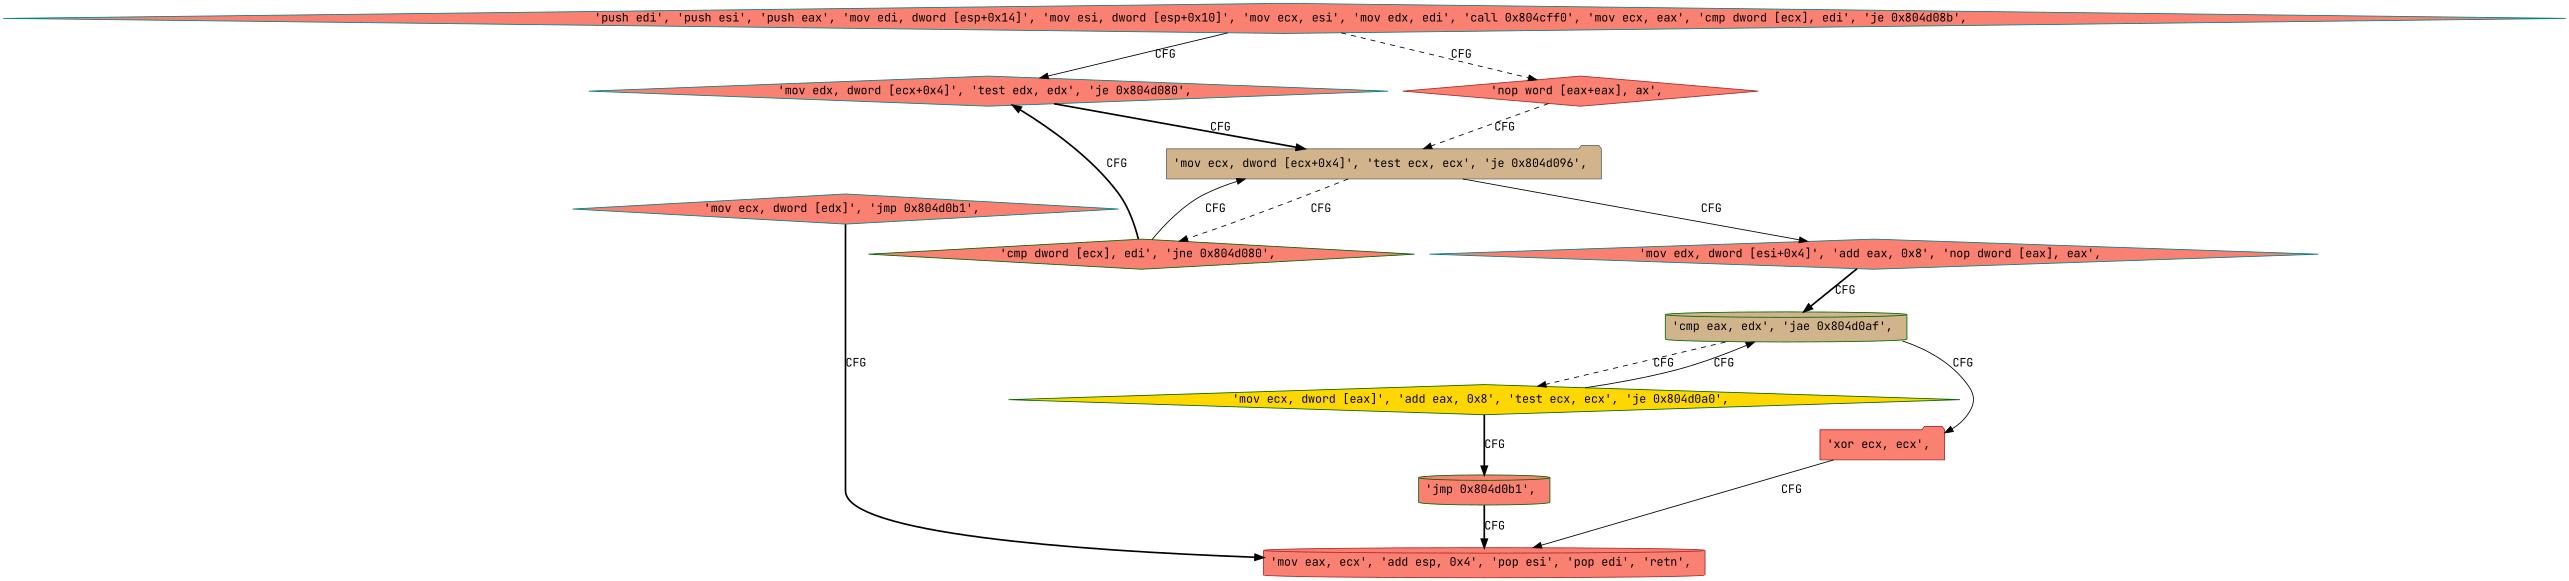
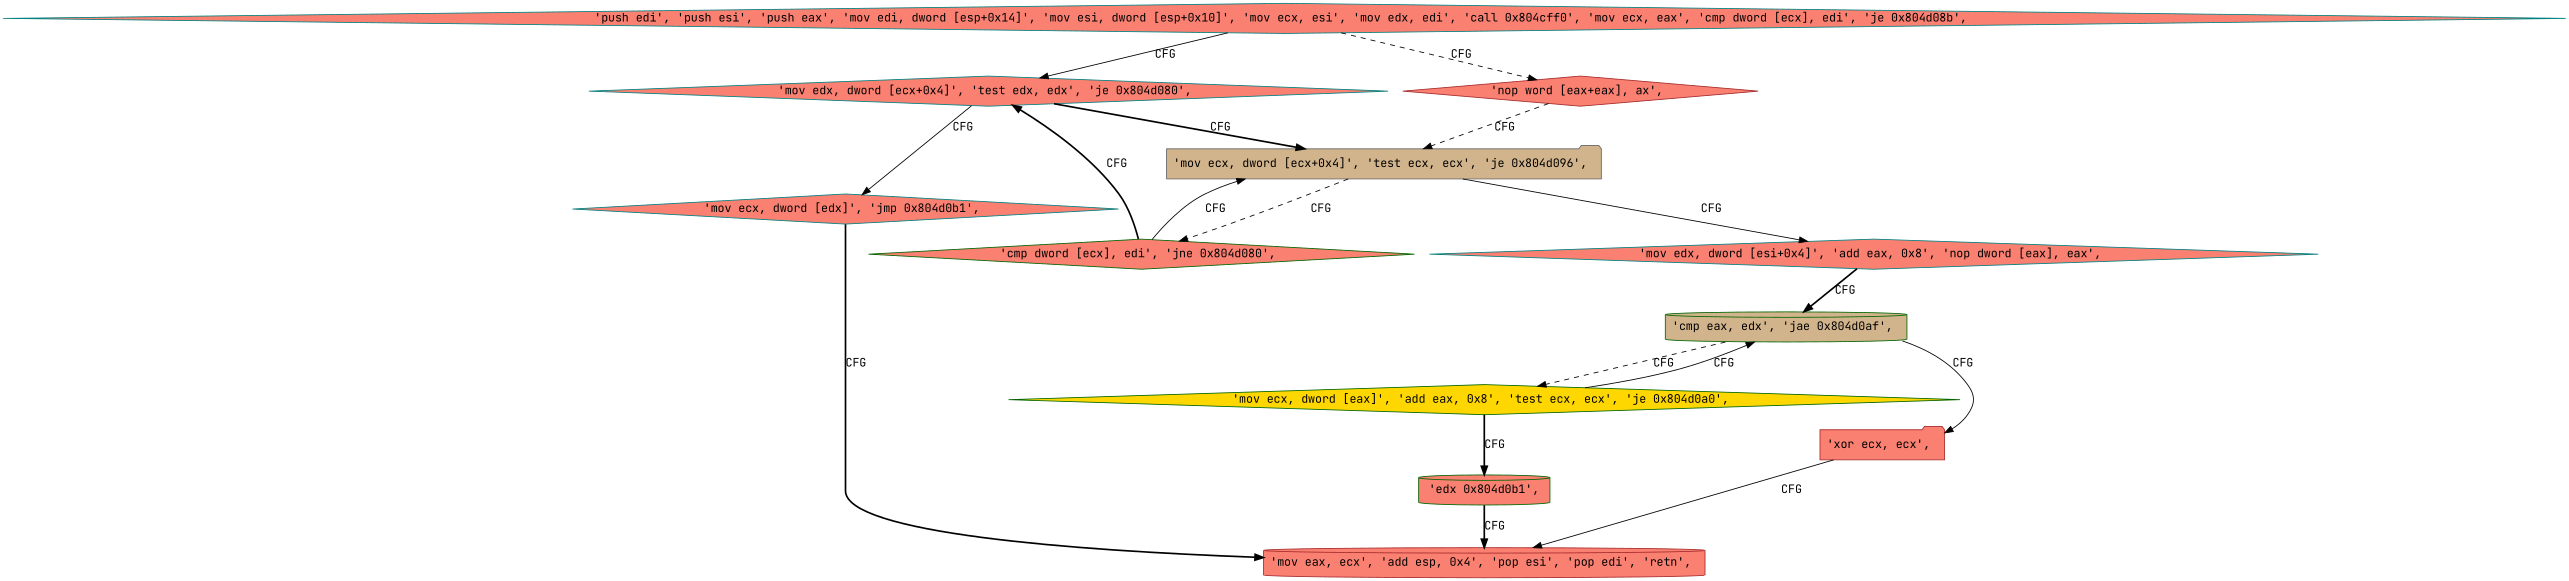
edge "'mov edx, dword [ecx+0x4]', 'test edx, edx', 'je 0x804d080'," -> "'mov ecx, dword [edx]', 'jmp 0x804d0b1',": added, label "CFG"
node "'jmp 0x804d0b1',": label "'jmp 0x804d0b1'," -> "'edx 0x804d0b1',"
